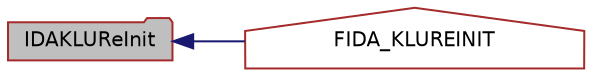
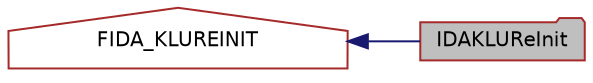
edge "FIDA_KLUREINIT" -> "IDAKLUReInit": reversed
